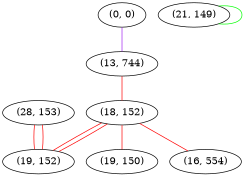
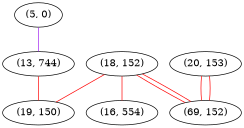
node "(0, 0)": label "(0, 0)" -> "(5, 0)"
node "(21, 149)": removed
edge "(13, 744)" -- "(18, 152)": now "(13, 744)" -- "(19, 150)"
node "(28, 153)": label "(28, 153)" -> "(20, 153)"
node "(19, 152)": label "(19, 152)" -> "(69, 152)"
